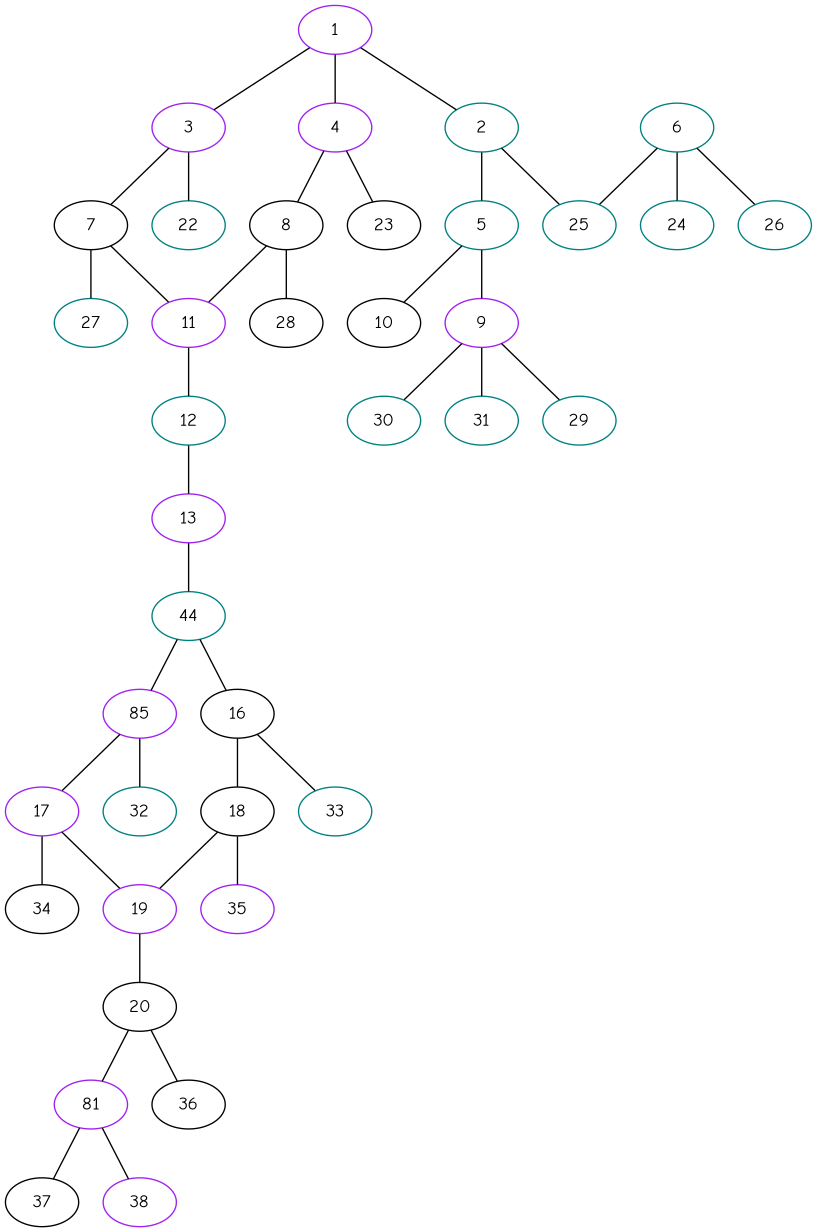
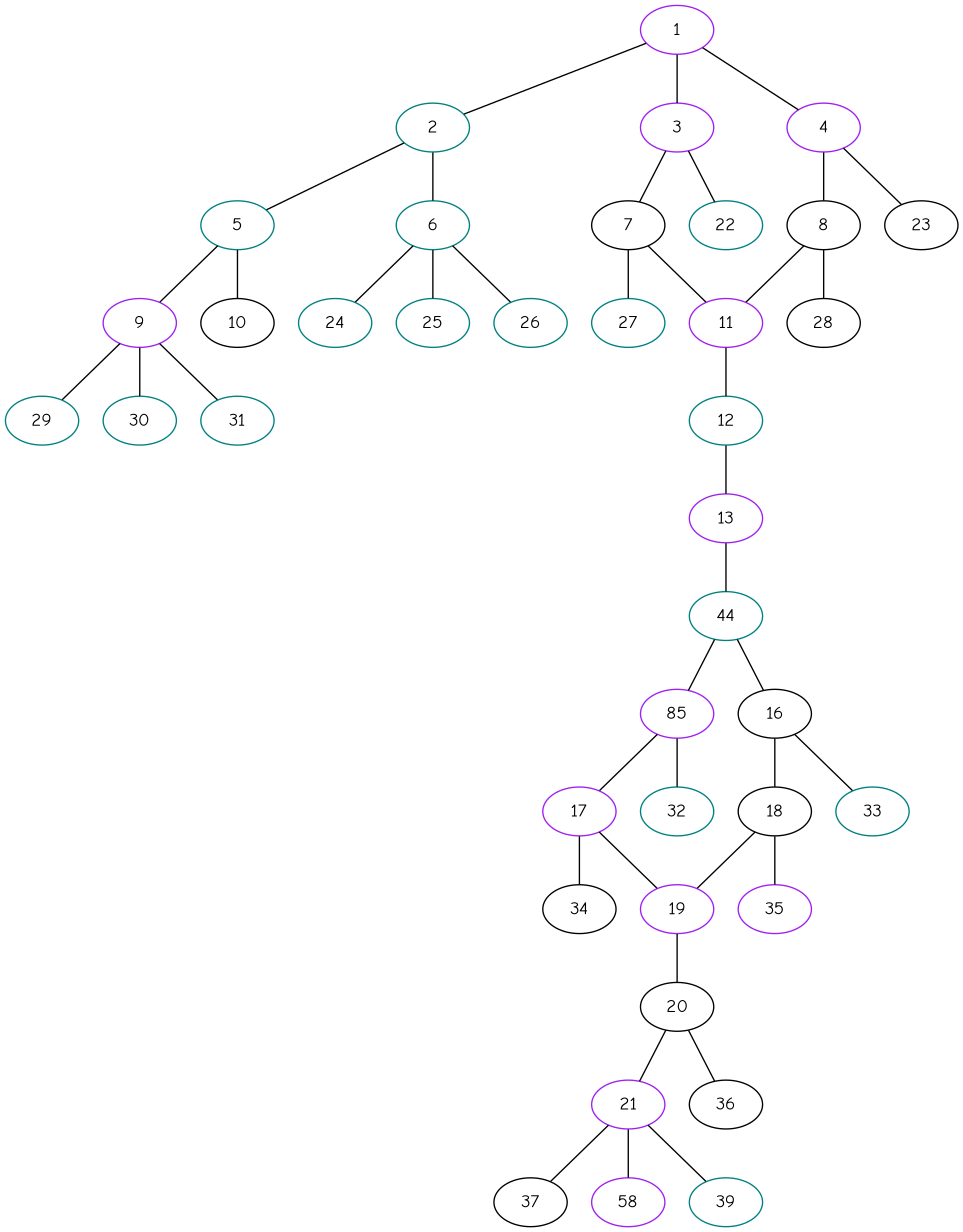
edge "2" -- "25": now "2" -- "6"
node "81": label "81" -> "21"
node "38": label "38" -> "58"
node "39": added
